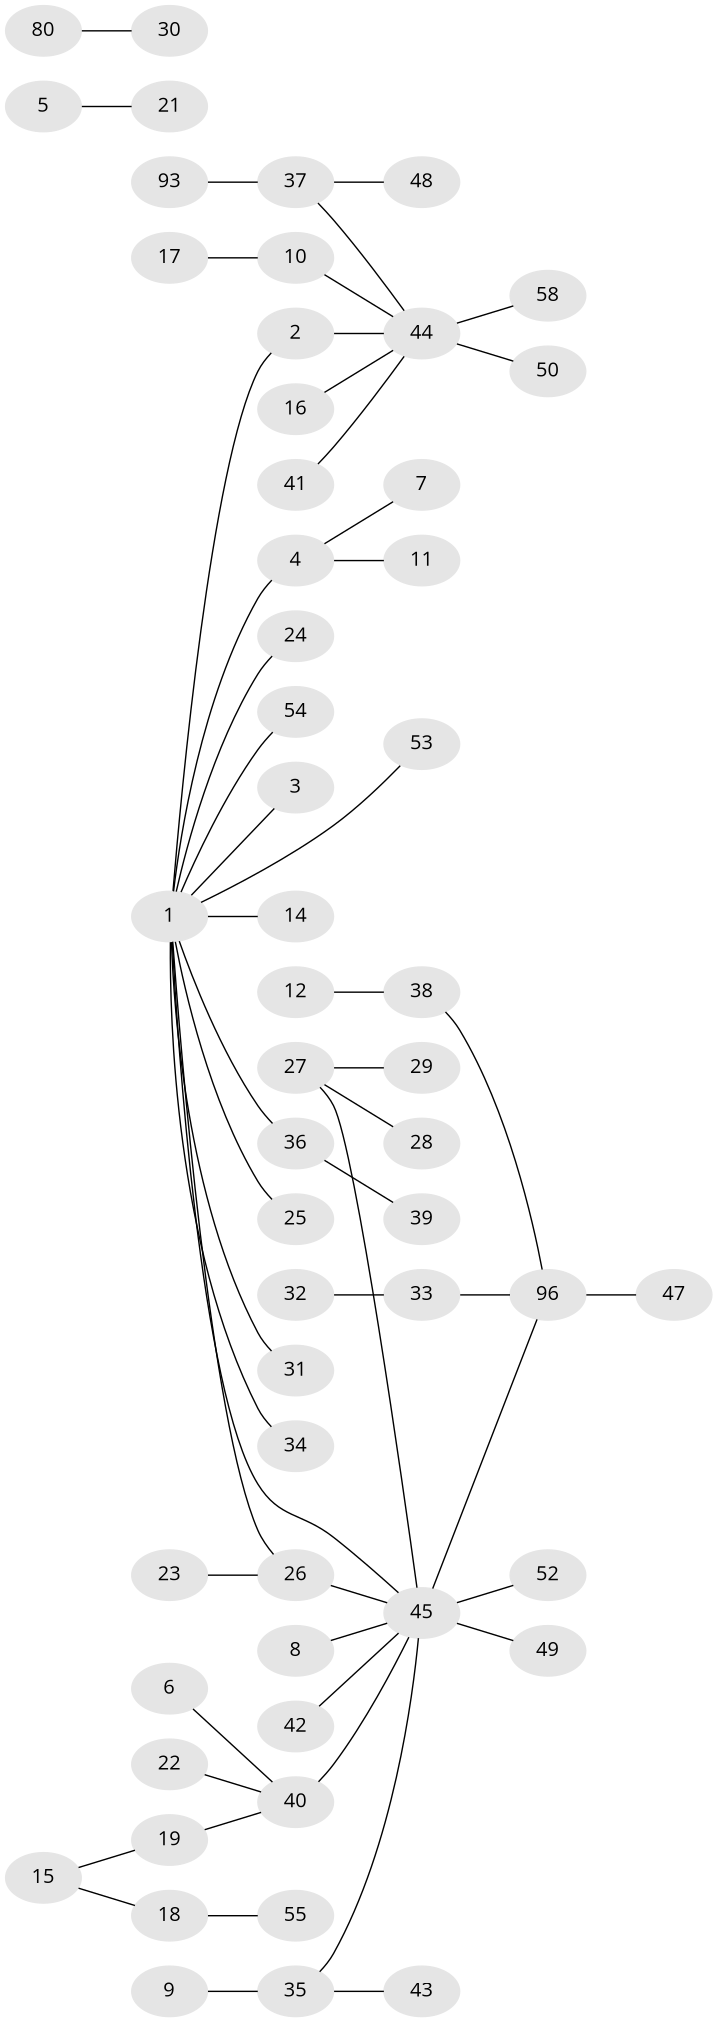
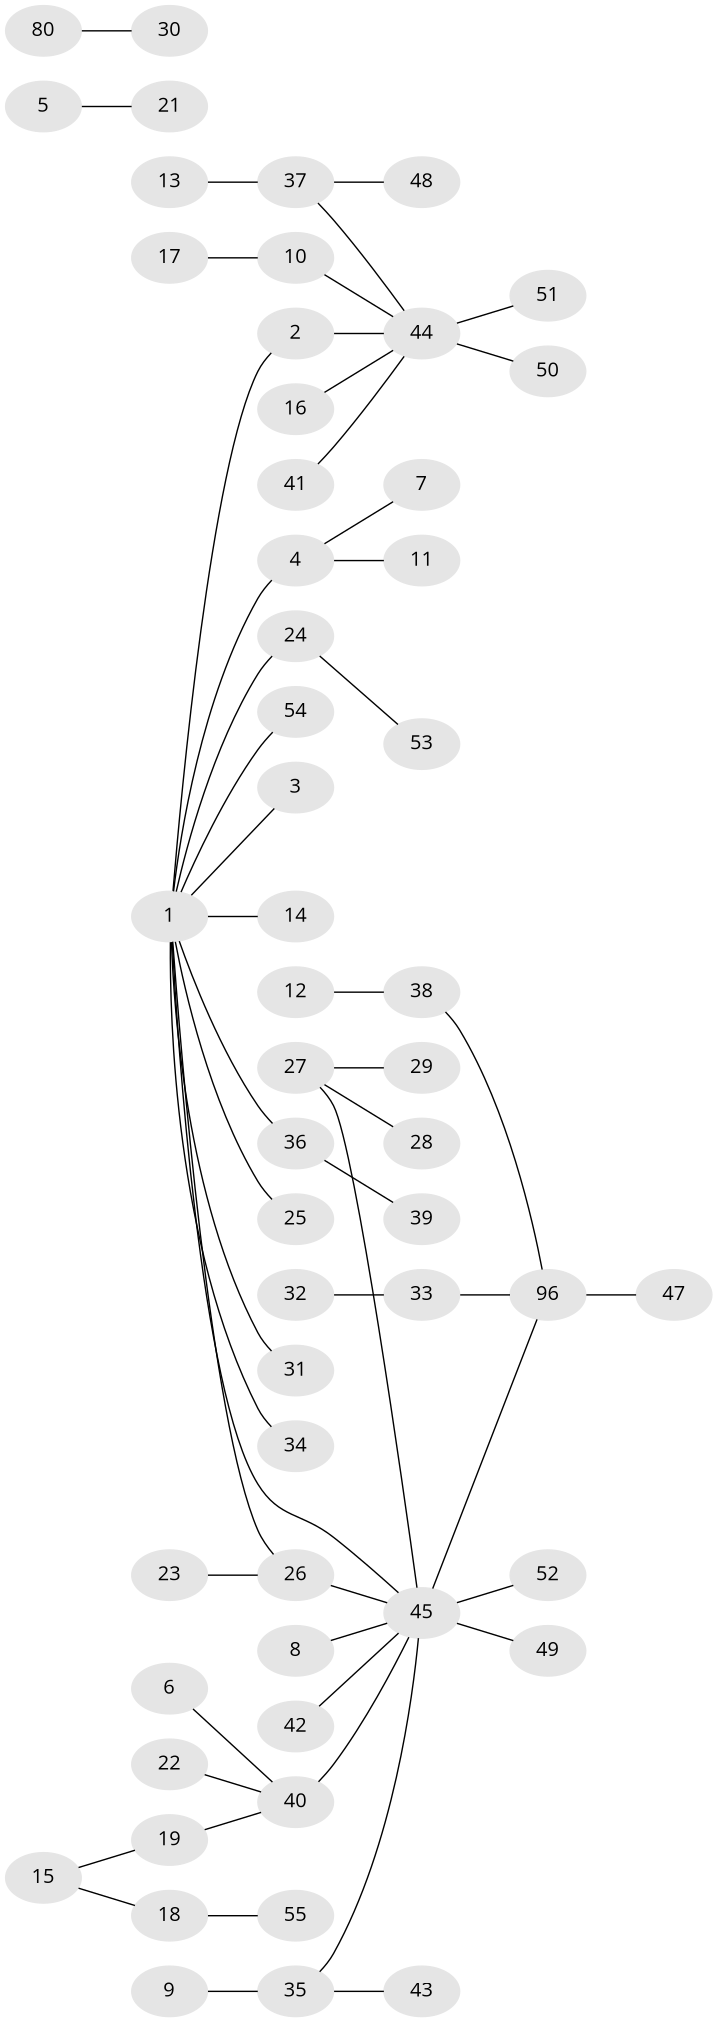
node "93": label "93" -> "13"
node "58": label "58" -> "51"
edge "53" -- "1": now "53" -- "24"
